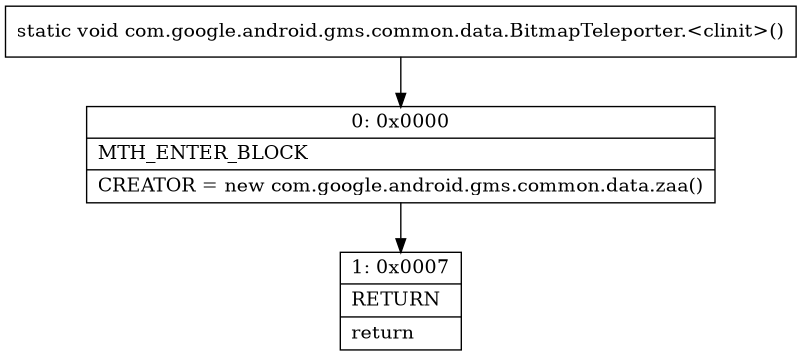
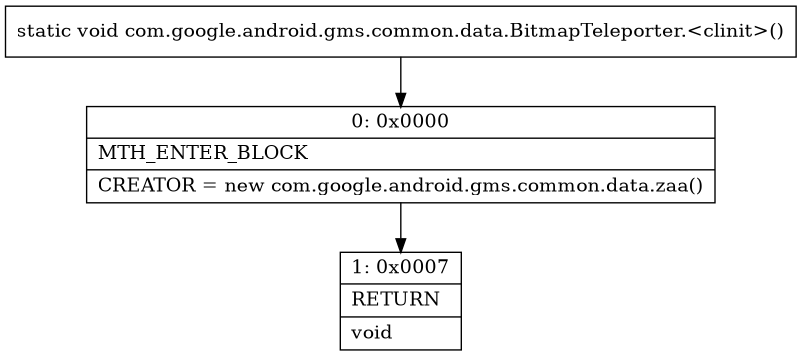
node "1: 0x0007": text "return" -> "void"
